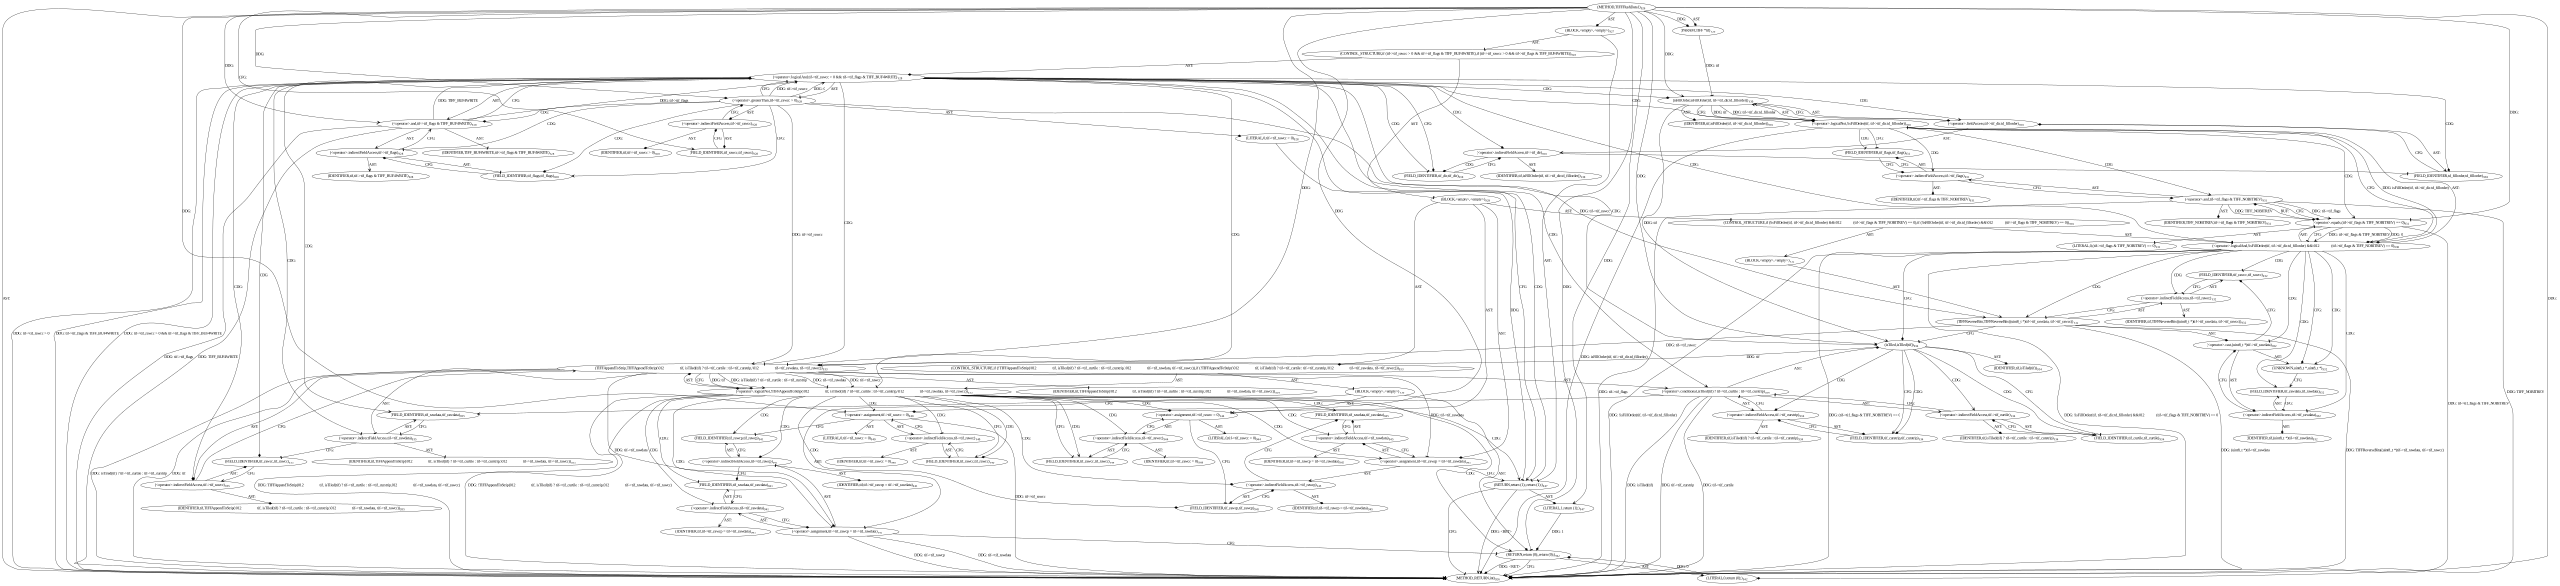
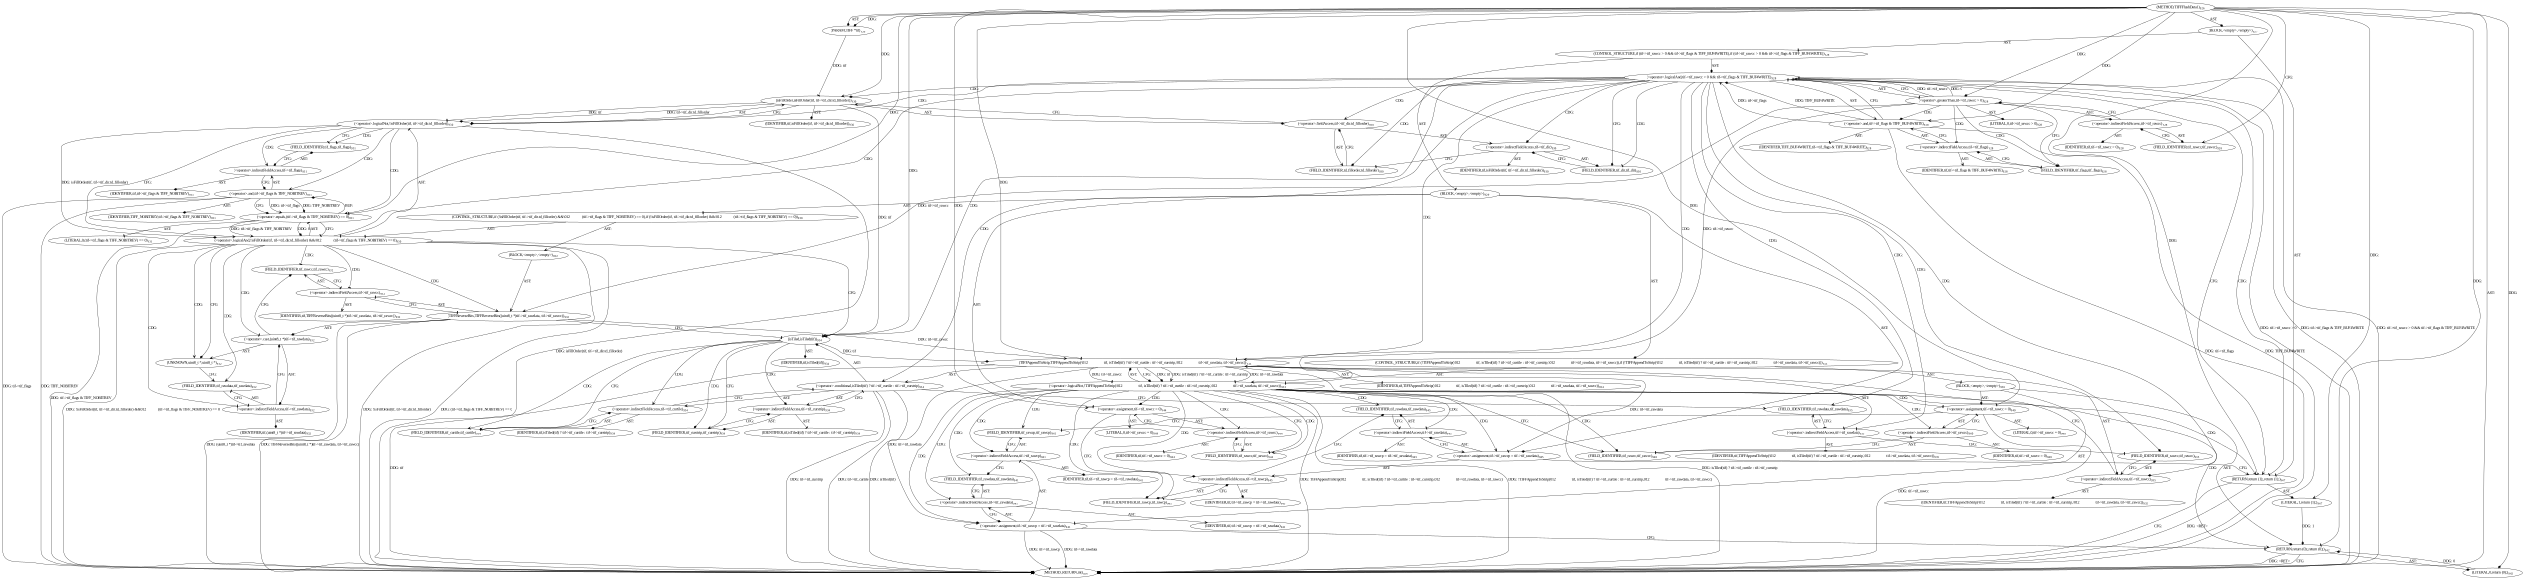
edge "(<operator>.indirectFieldAccess,tif->tif_dir)" -> "(FIELD_IDENTIFIER,tif_dir,tif_dir)": label "CDG: " -> "AST: "
edge "(LITERAL,0,tif->tif_rawcc > 0)" -> "(RETURN,return (1);,return (1);)": now "(METHOD,TIFFFlushData1)" -> "(RETURN,return (1);,return (1);)"
